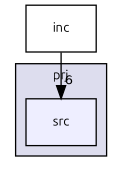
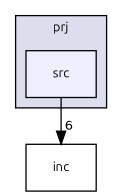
edge "inc" -> "src": reversed
